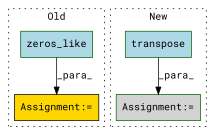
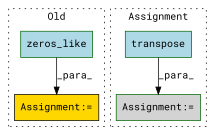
cluster "New": label "New" -> "Assignment"
